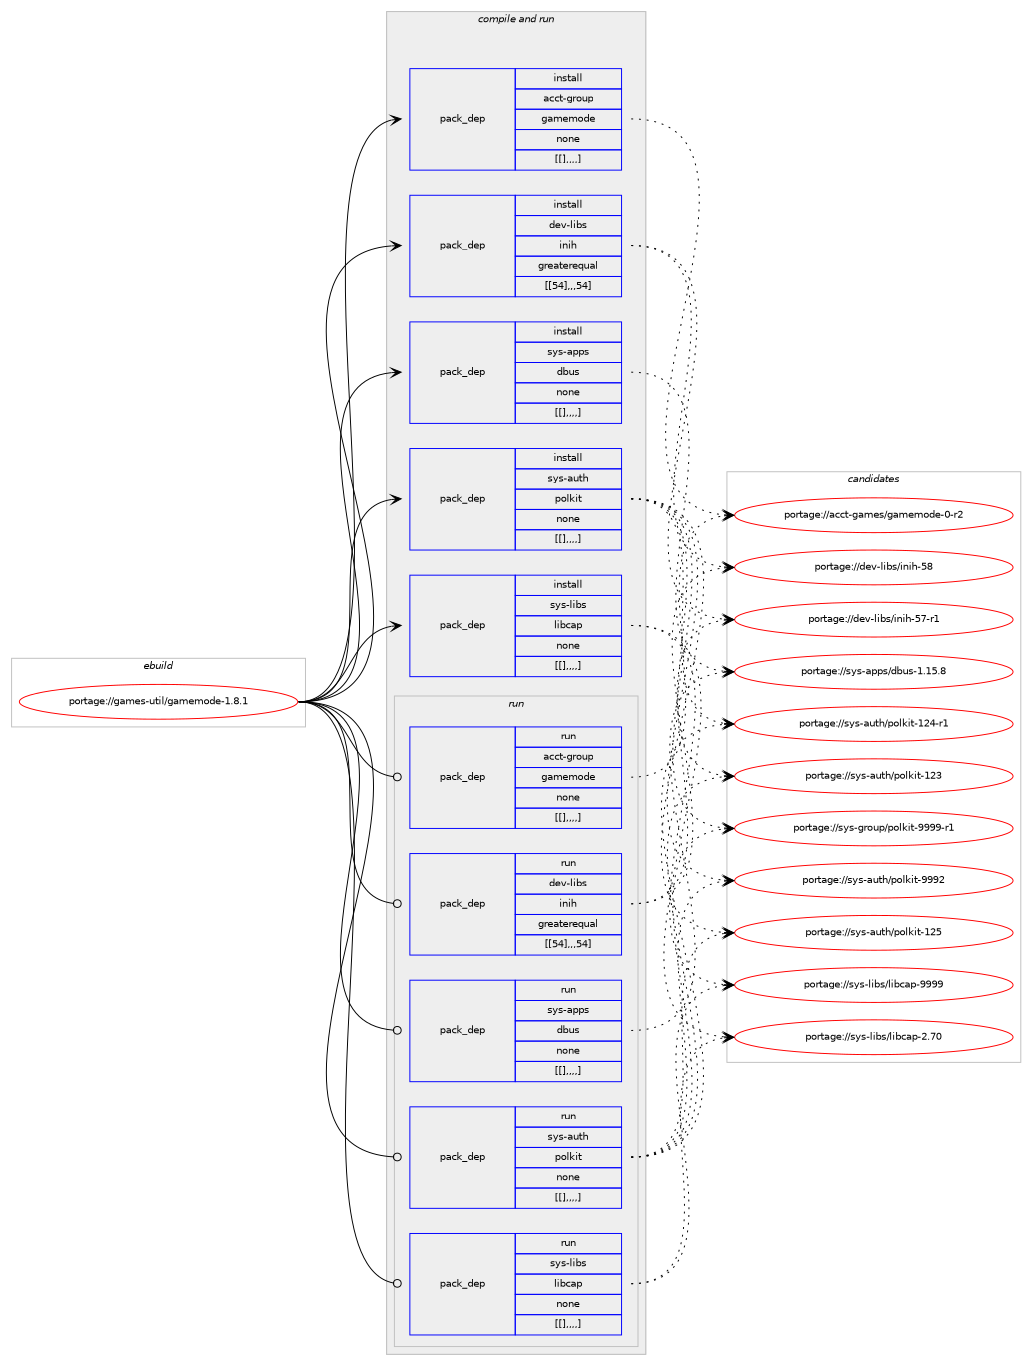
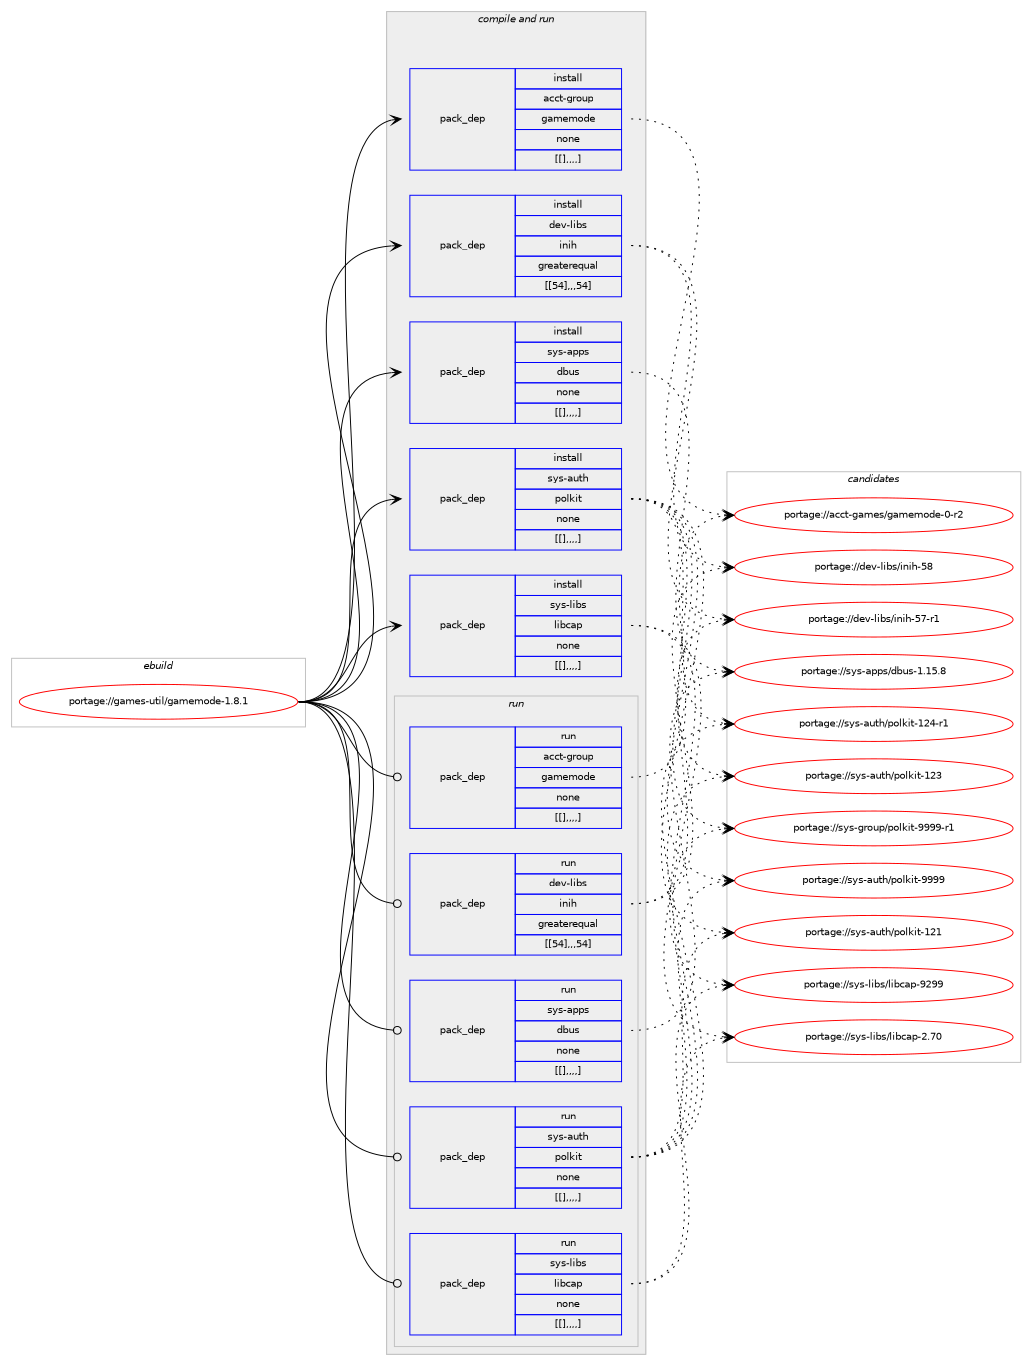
node "portage://sys-auth/polkit-9992": label "portage://sys-auth/polkit-9992" -> "portage://sys-auth/polkit-9999"
node "portage://sys-auth/polkit-125": label "portage://sys-auth/polkit-125" -> "portage://sys-auth/polkit-121"
node "portage://sys-libs/libcap-9999": label "portage://sys-libs/libcap-9999" -> "portage://sys-libs/libcap-9299"
